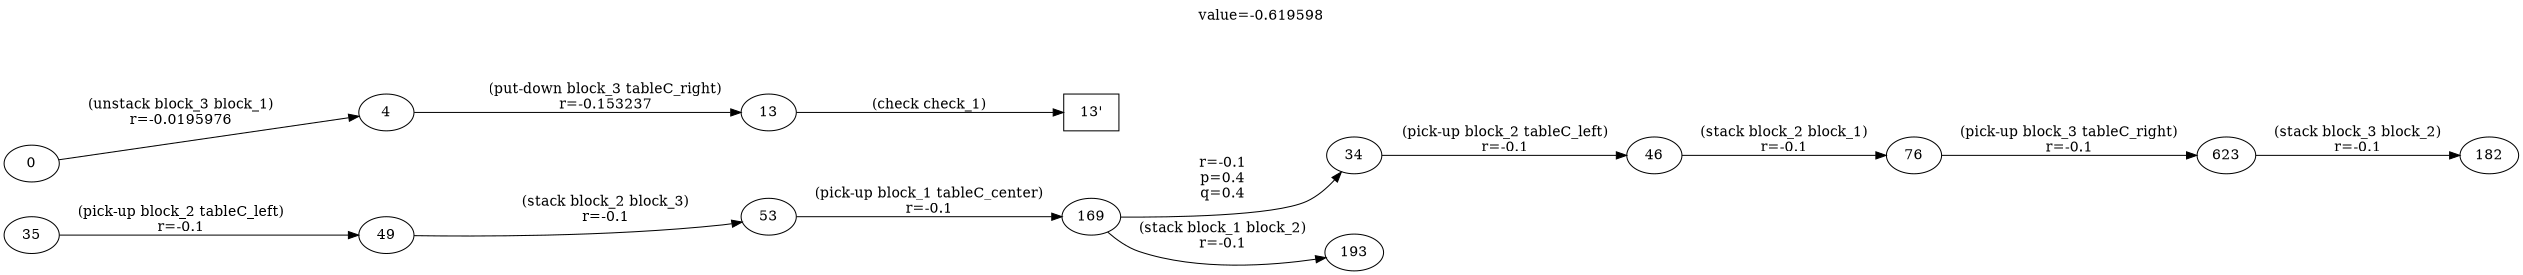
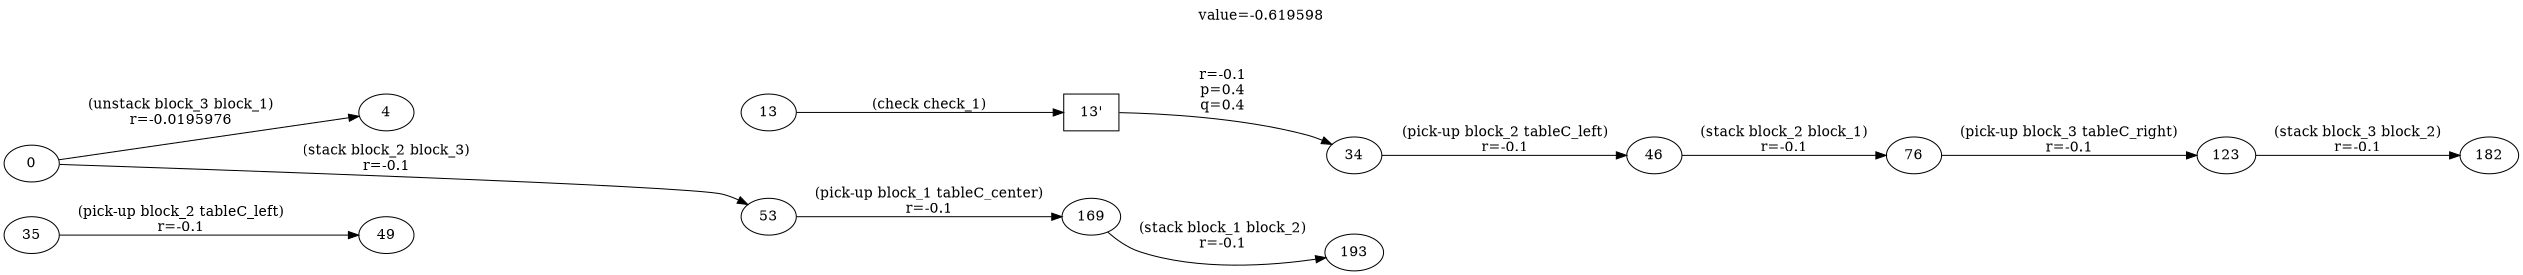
edge "4" -> "13": removed, label "(put-down block_3 tableC_right) r=-0.153237"
node "623": label "623" -> "123"
edge "169" -> "34": now "13'" -> "34"
edge "49" -> "53": now "0" -> "53"
